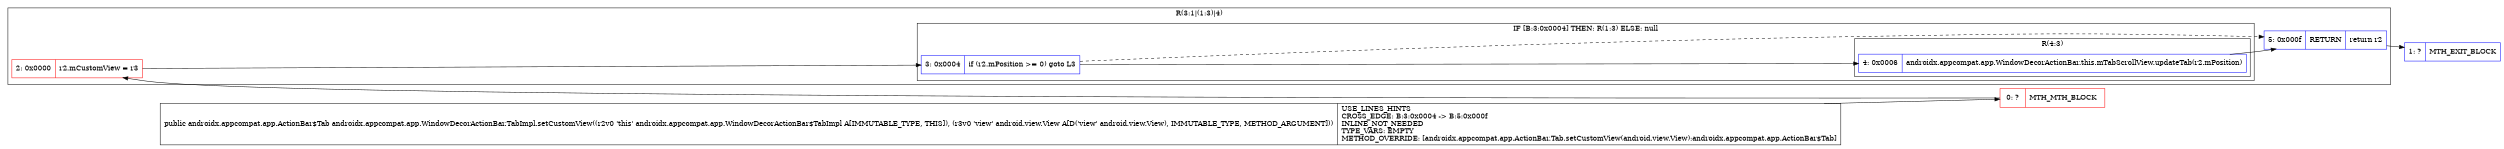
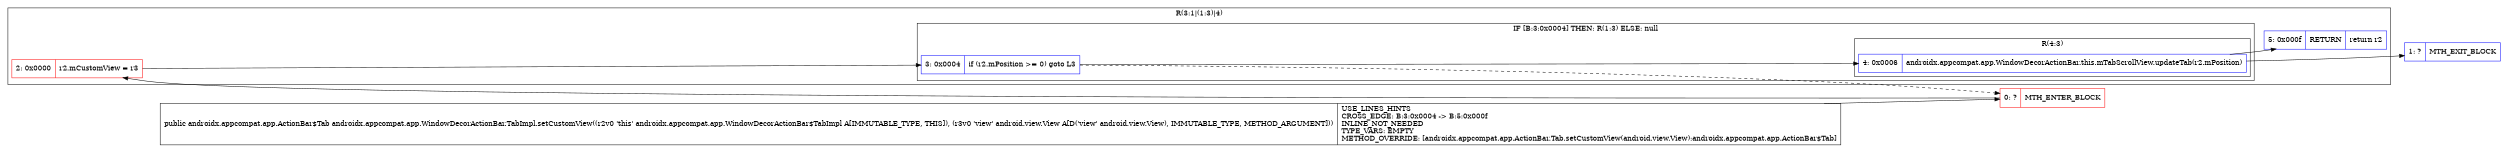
edge "3: 0x0004" -> "5: 0x000f": now "3: 0x0004" -> "0: ?"
edge "5: 0x000f" -> "1: ?": now "4: 0x0006" -> "1: ?"
node "0: ?": text "MTH_MTH_BLOCK" -> "MTH_ENTER_BLOCK"
